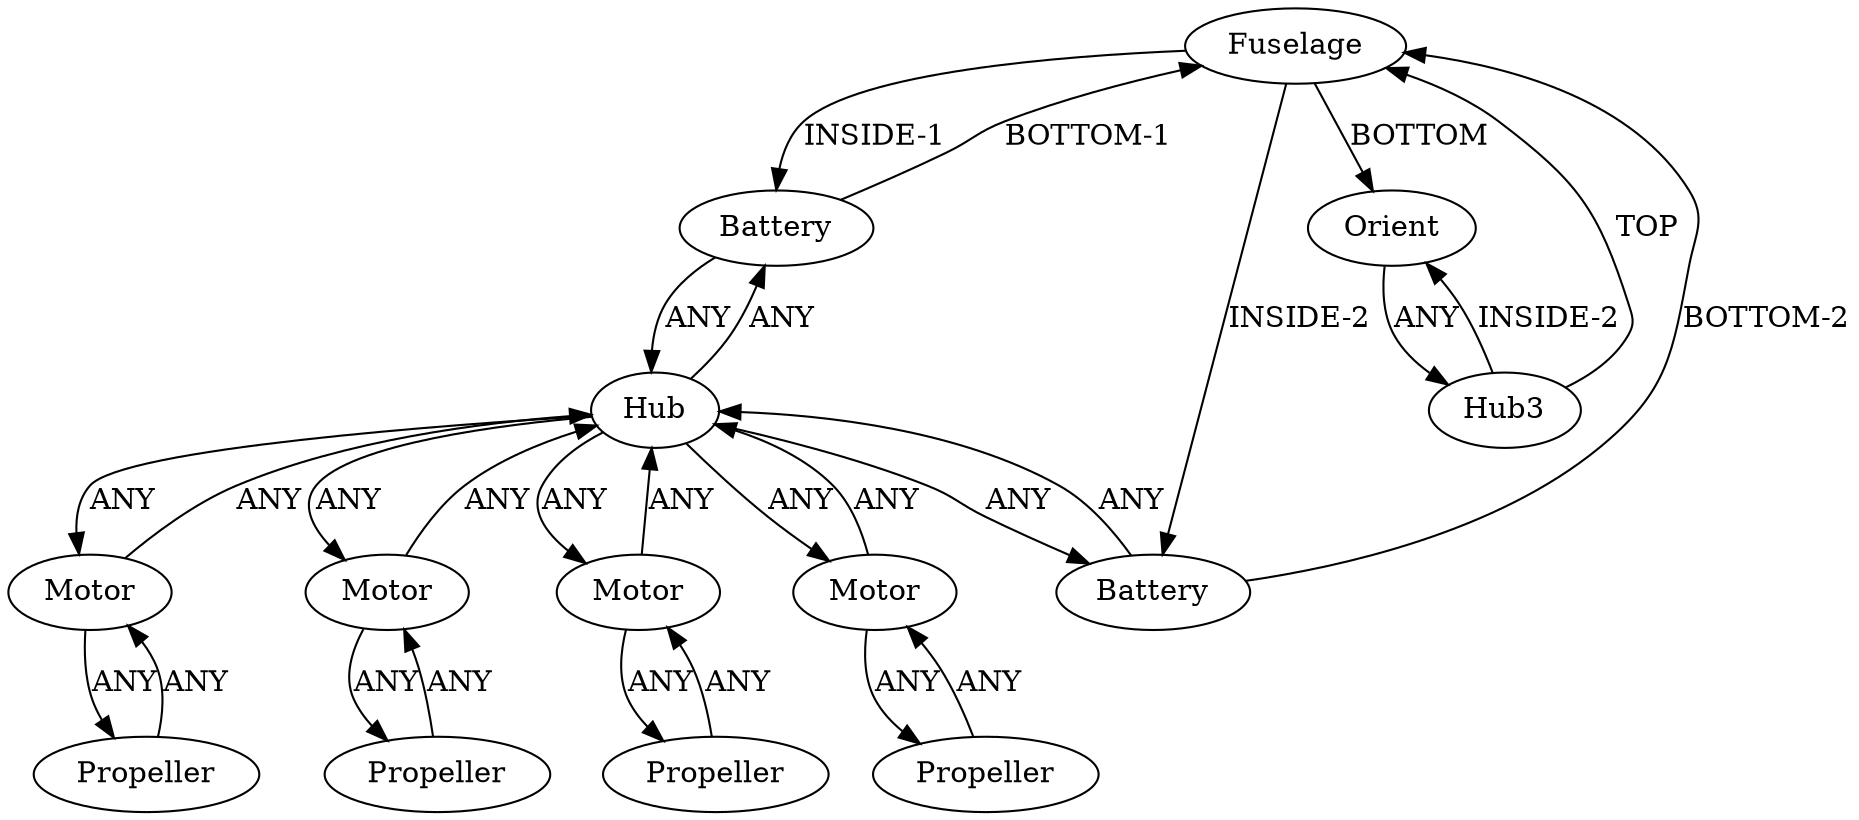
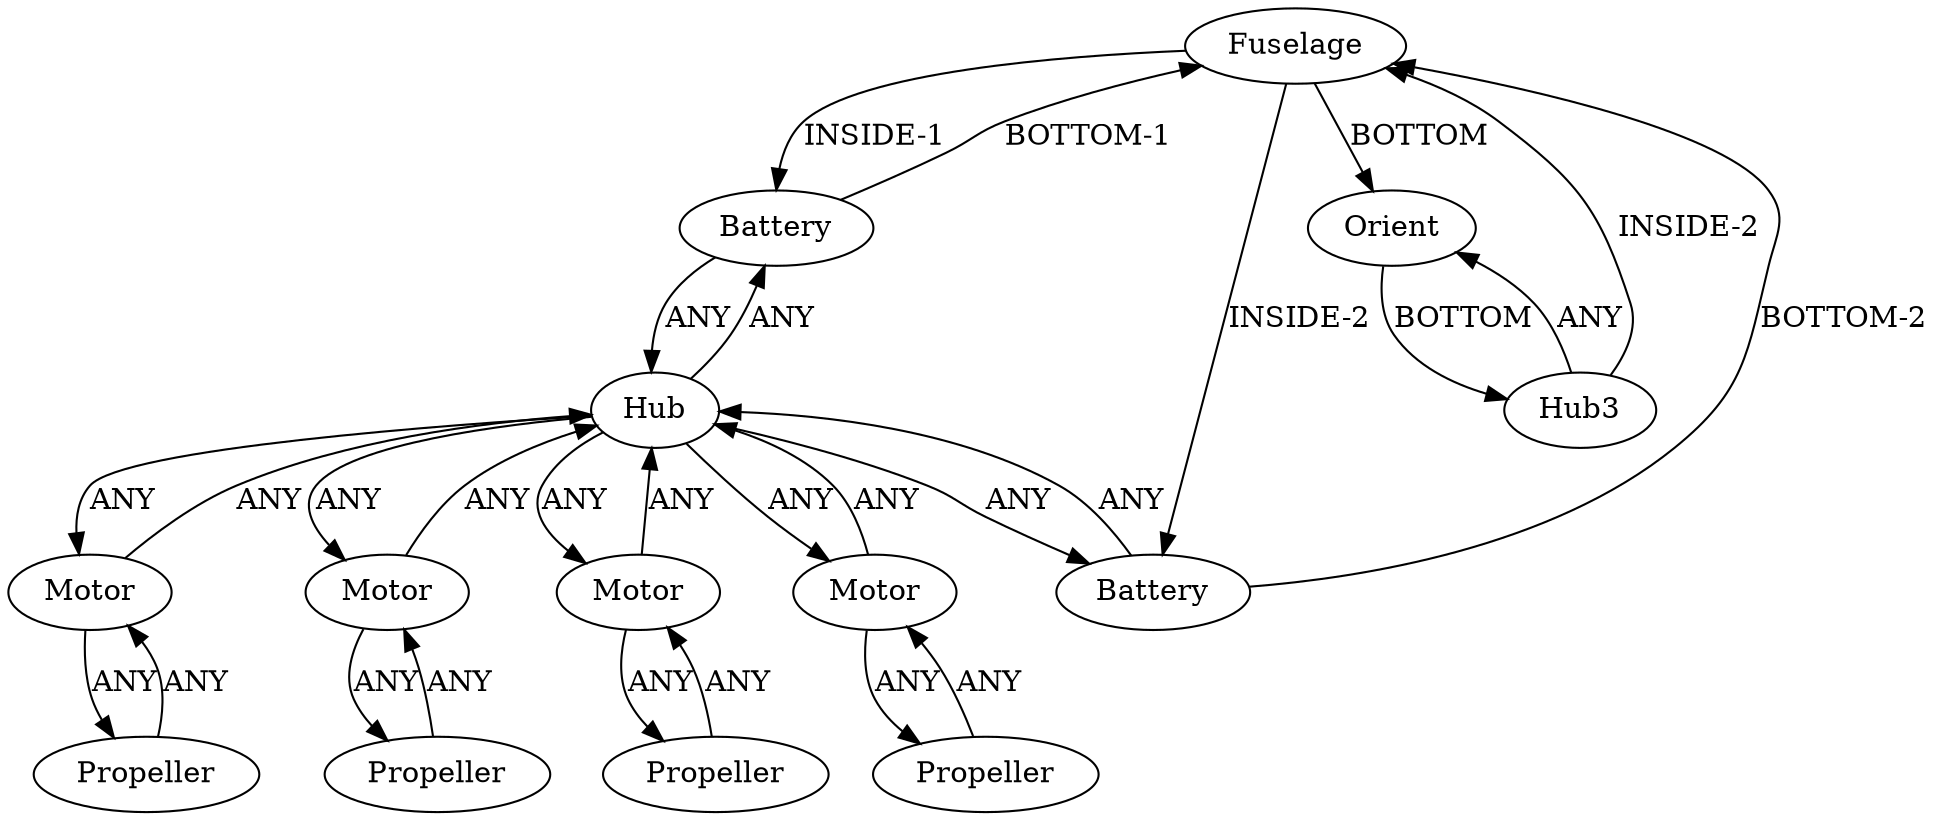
edge "Hub3" -> "Fuselage": label "TOP" -> "INSIDE-2"
edge "Orient" -> "Hub3": label "ANY" -> "BOTTOM"
edge "Hub3" -> "Orient": label "INSIDE-2" -> "ANY"
